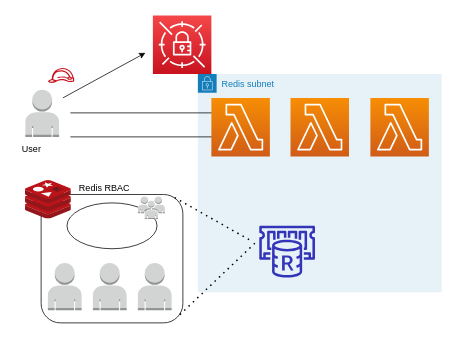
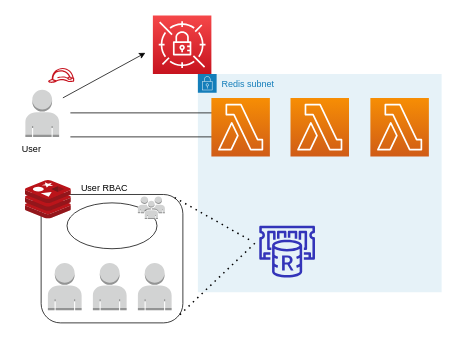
node "Redis RBAC": label "Redis RBAC" -> "User RBAC"
